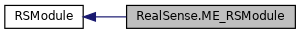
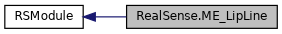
node "RealSense.ME_RSModule": label "RealSense.ME_RSModule" -> "RealSense.ME_LipLine"
